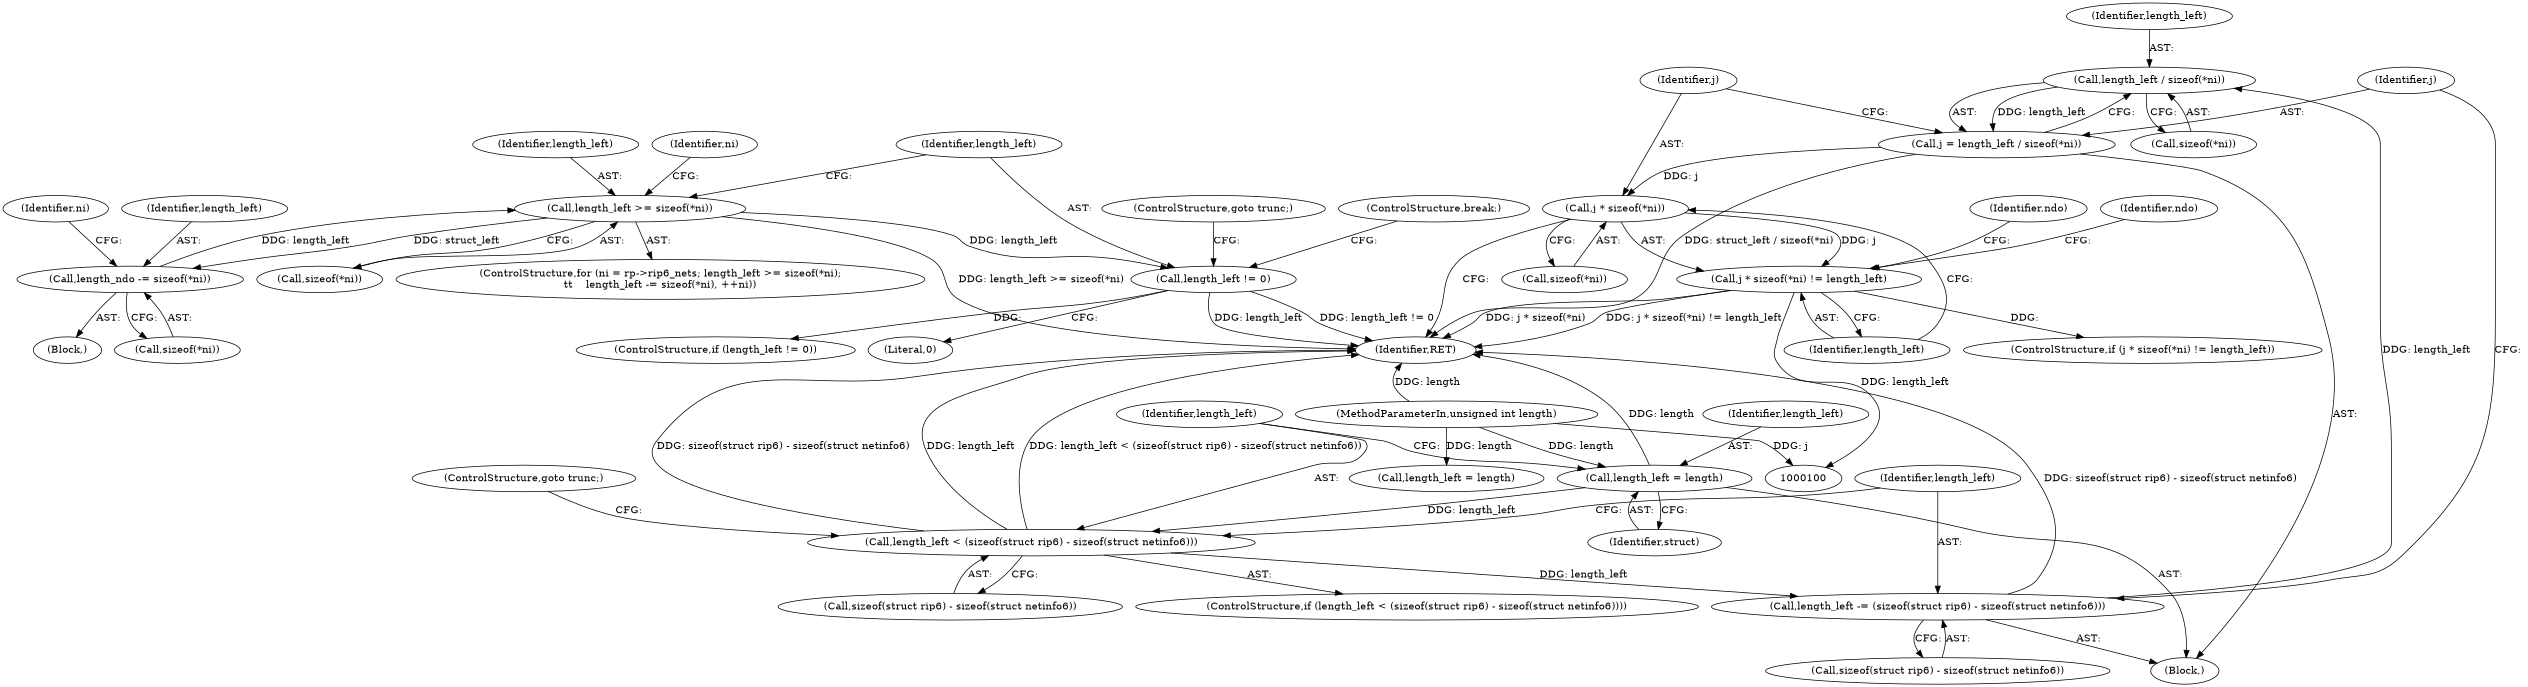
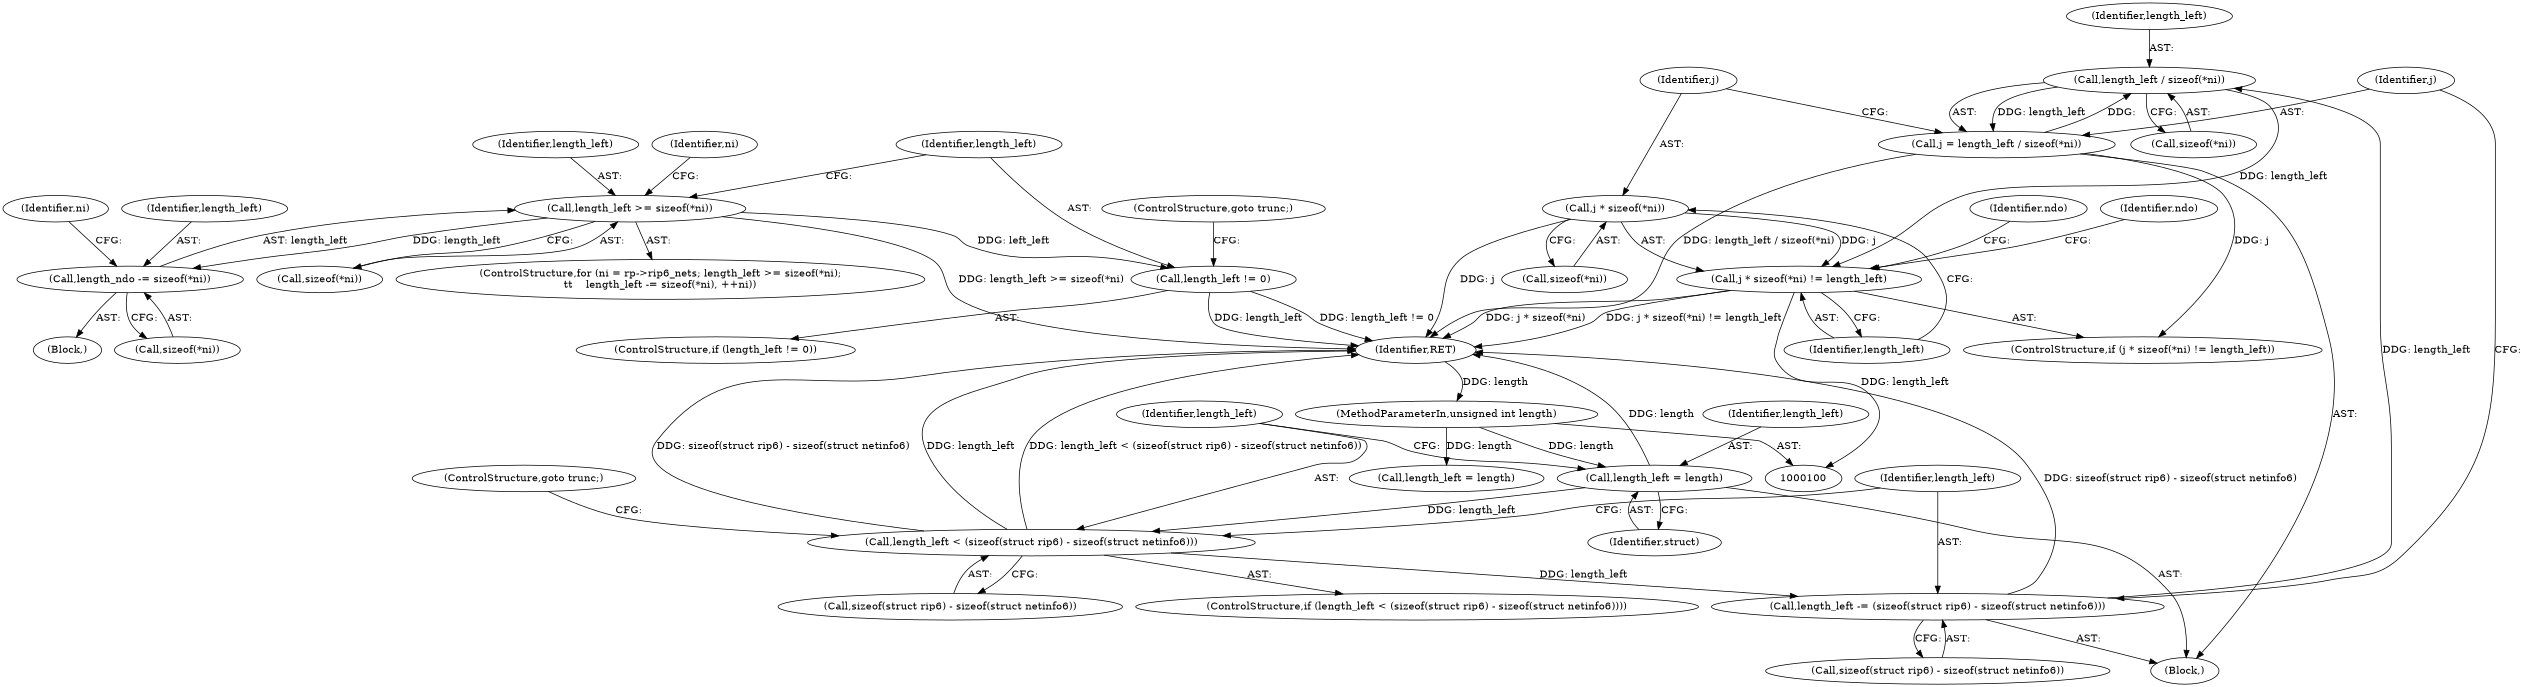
edge "(Call,j = length_left / sizeof(*ni))" -> "(Call,length_left / sizeof(*ni))": label "CFG: " -> "DDG: "
edge "(Call,j = length_left / sizeof(*ni))" -> "(Call,j * sizeof(*ni))": now "(Call,j = length_left / sizeof(*ni))" -> "(ControlStructure,if (j * sizeof(*ni) != length_left))"
edge "(Call,length_left / sizeof(*ni))" -> "(Call,j * sizeof(*ni) != length_left)": added, label "DDG: length_left"
node "(ControlStructure,break;)": removed
edge "(Call,length_ndo -= sizeof(*ni))" -> "(Call,length_left >= sizeof(*ni))": label "DDG: length_left" -> "AST: length_left"
edge "(Call,length_left >= sizeof(*ni))" -> "(Call,length_ndo -= sizeof(*ni))": label "DDG: struct_left" -> "DDG: length_left"
edge "(Call,length_left >= sizeof(*ni))" -> "(Call,length_left != 0)": label "DDG: length_left" -> "DDG: left_left"
edge "(Call,j = length_left / sizeof(*ni))" -> "(Identifier,RET)": label "DDG: struct_left / sizeof(*ni)" -> "DDG: length_left / sizeof(*ni)"
edge "(Call,j * sizeof(*ni))" -> "(Identifier,RET)": label "CFG: " -> "DDG: j"
edge "(Call,length_left != 0)" -> "(ControlStructure,if (length_left != 0))": label "DDG: " -> "AST: "
edge "(Call,j * sizeof(*ni) != length_left)" -> "(ControlStructure,if (j * sizeof(*ni) != length_left))": label "DDG: " -> "AST: "
node "(Literal,0)": removed
edge "(MethodParameterIn,unsigned int length)" -> "(Identifier,RET)": reversed
edge "(MethodParameterIn,unsigned int length)" -> "1000100": label "DDG: j" -> "AST: "
